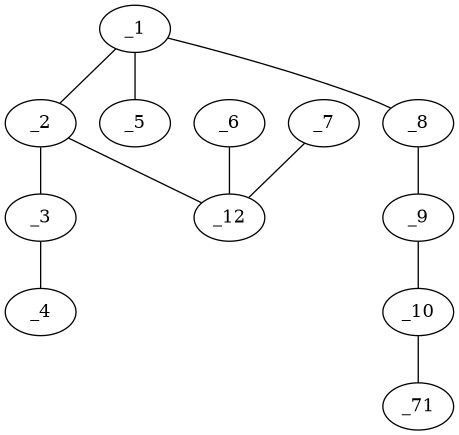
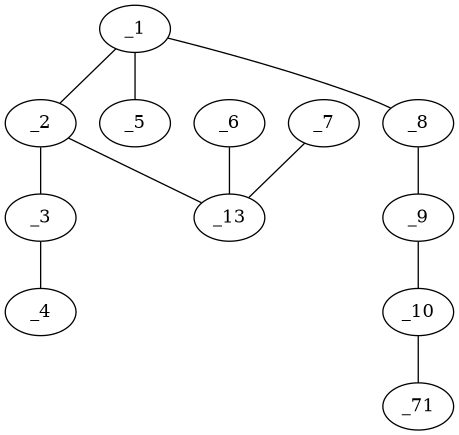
node "_12": label "_12" -> "_13"
